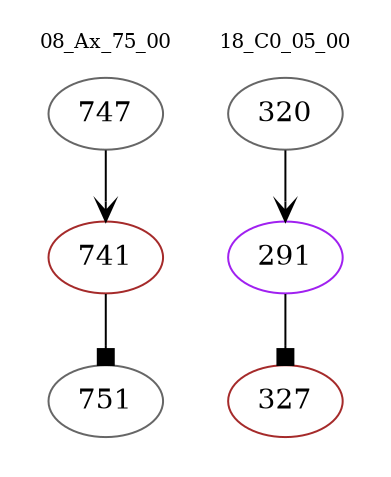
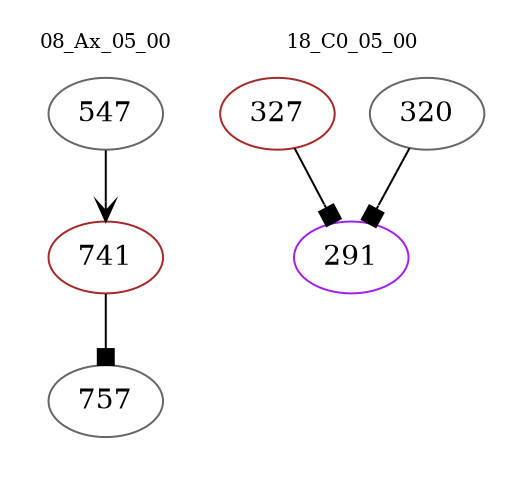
cluster "08_Ax_75_00": label "08_Ax_75_00" -> "08_Ax_05_00"
node "747": label "747" -> "547"
edge "320" -> "291": arrowhead vee -> box
edge "291" -> "327": reversed
node "751": label "751" -> "757"
